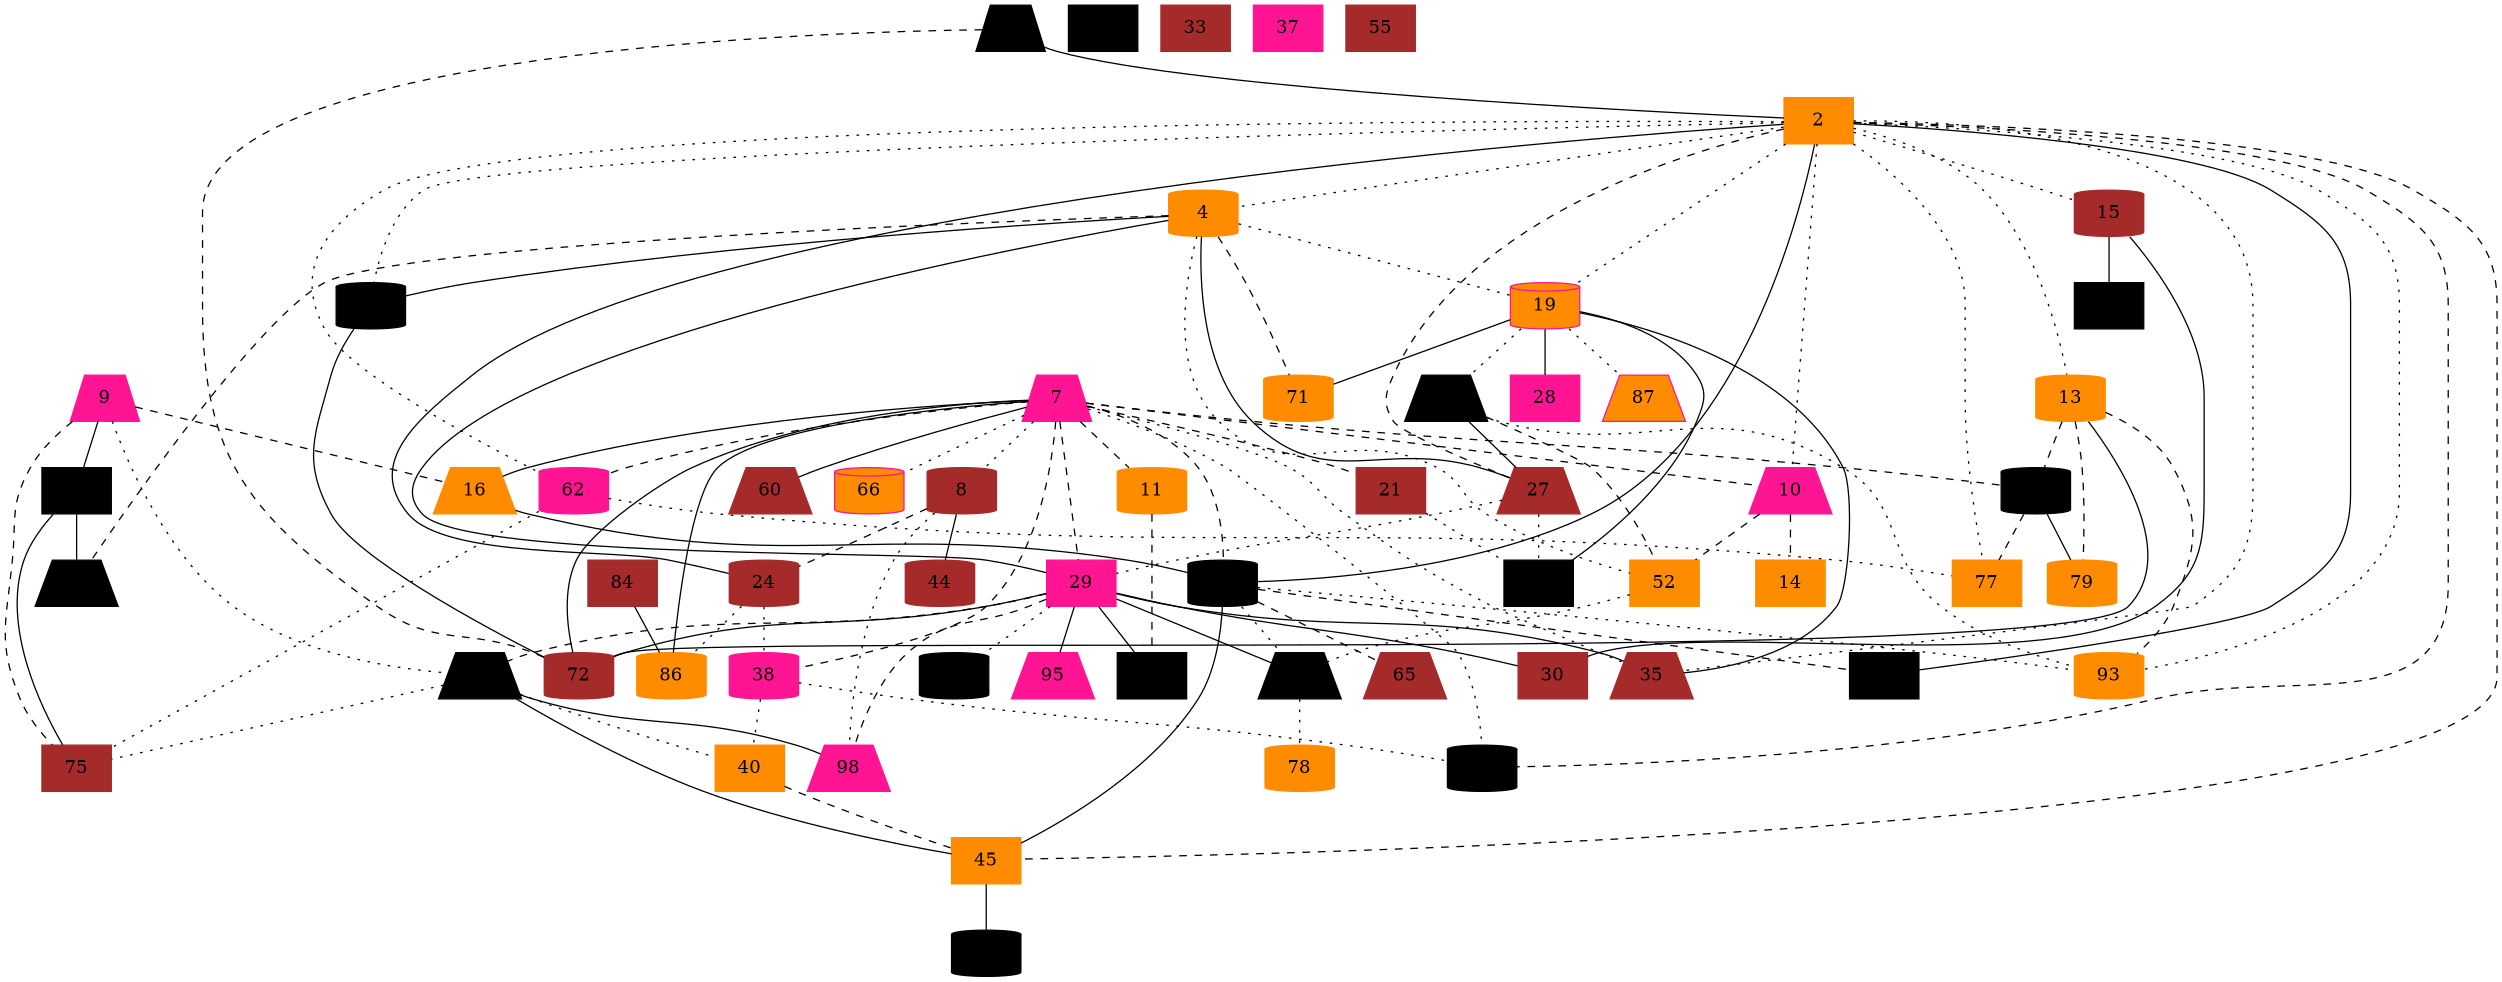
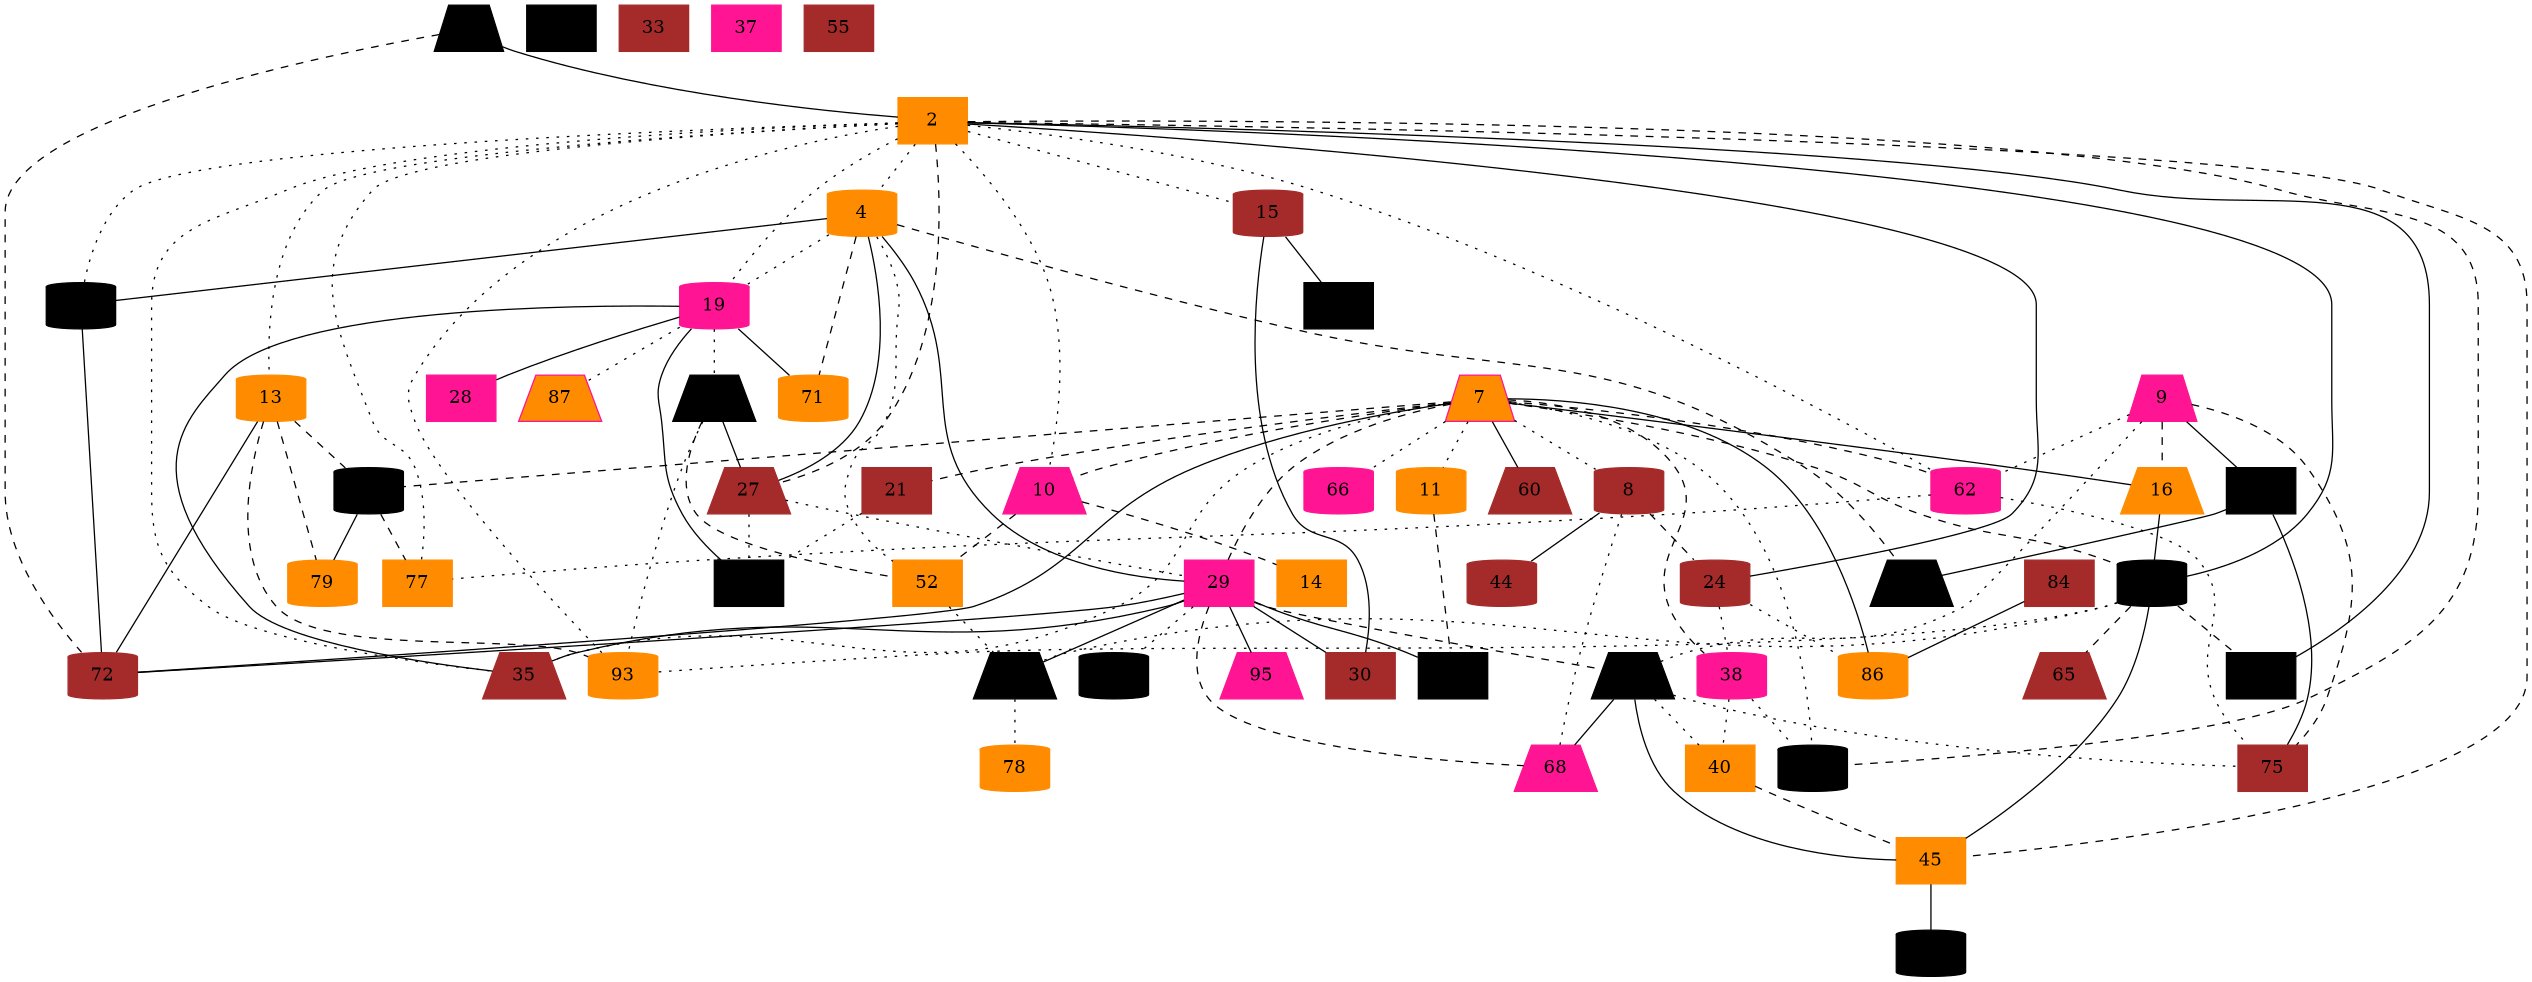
node "19": fillcolor darkorange -> deeppink
node "7": fillcolor deeppink -> darkorange
edge "9" -- "62": added
edge "7" -- "11": style dashed -> dotted
node "66": fillcolor darkorange -> deeppink
node "98": label "98" -> "68"
